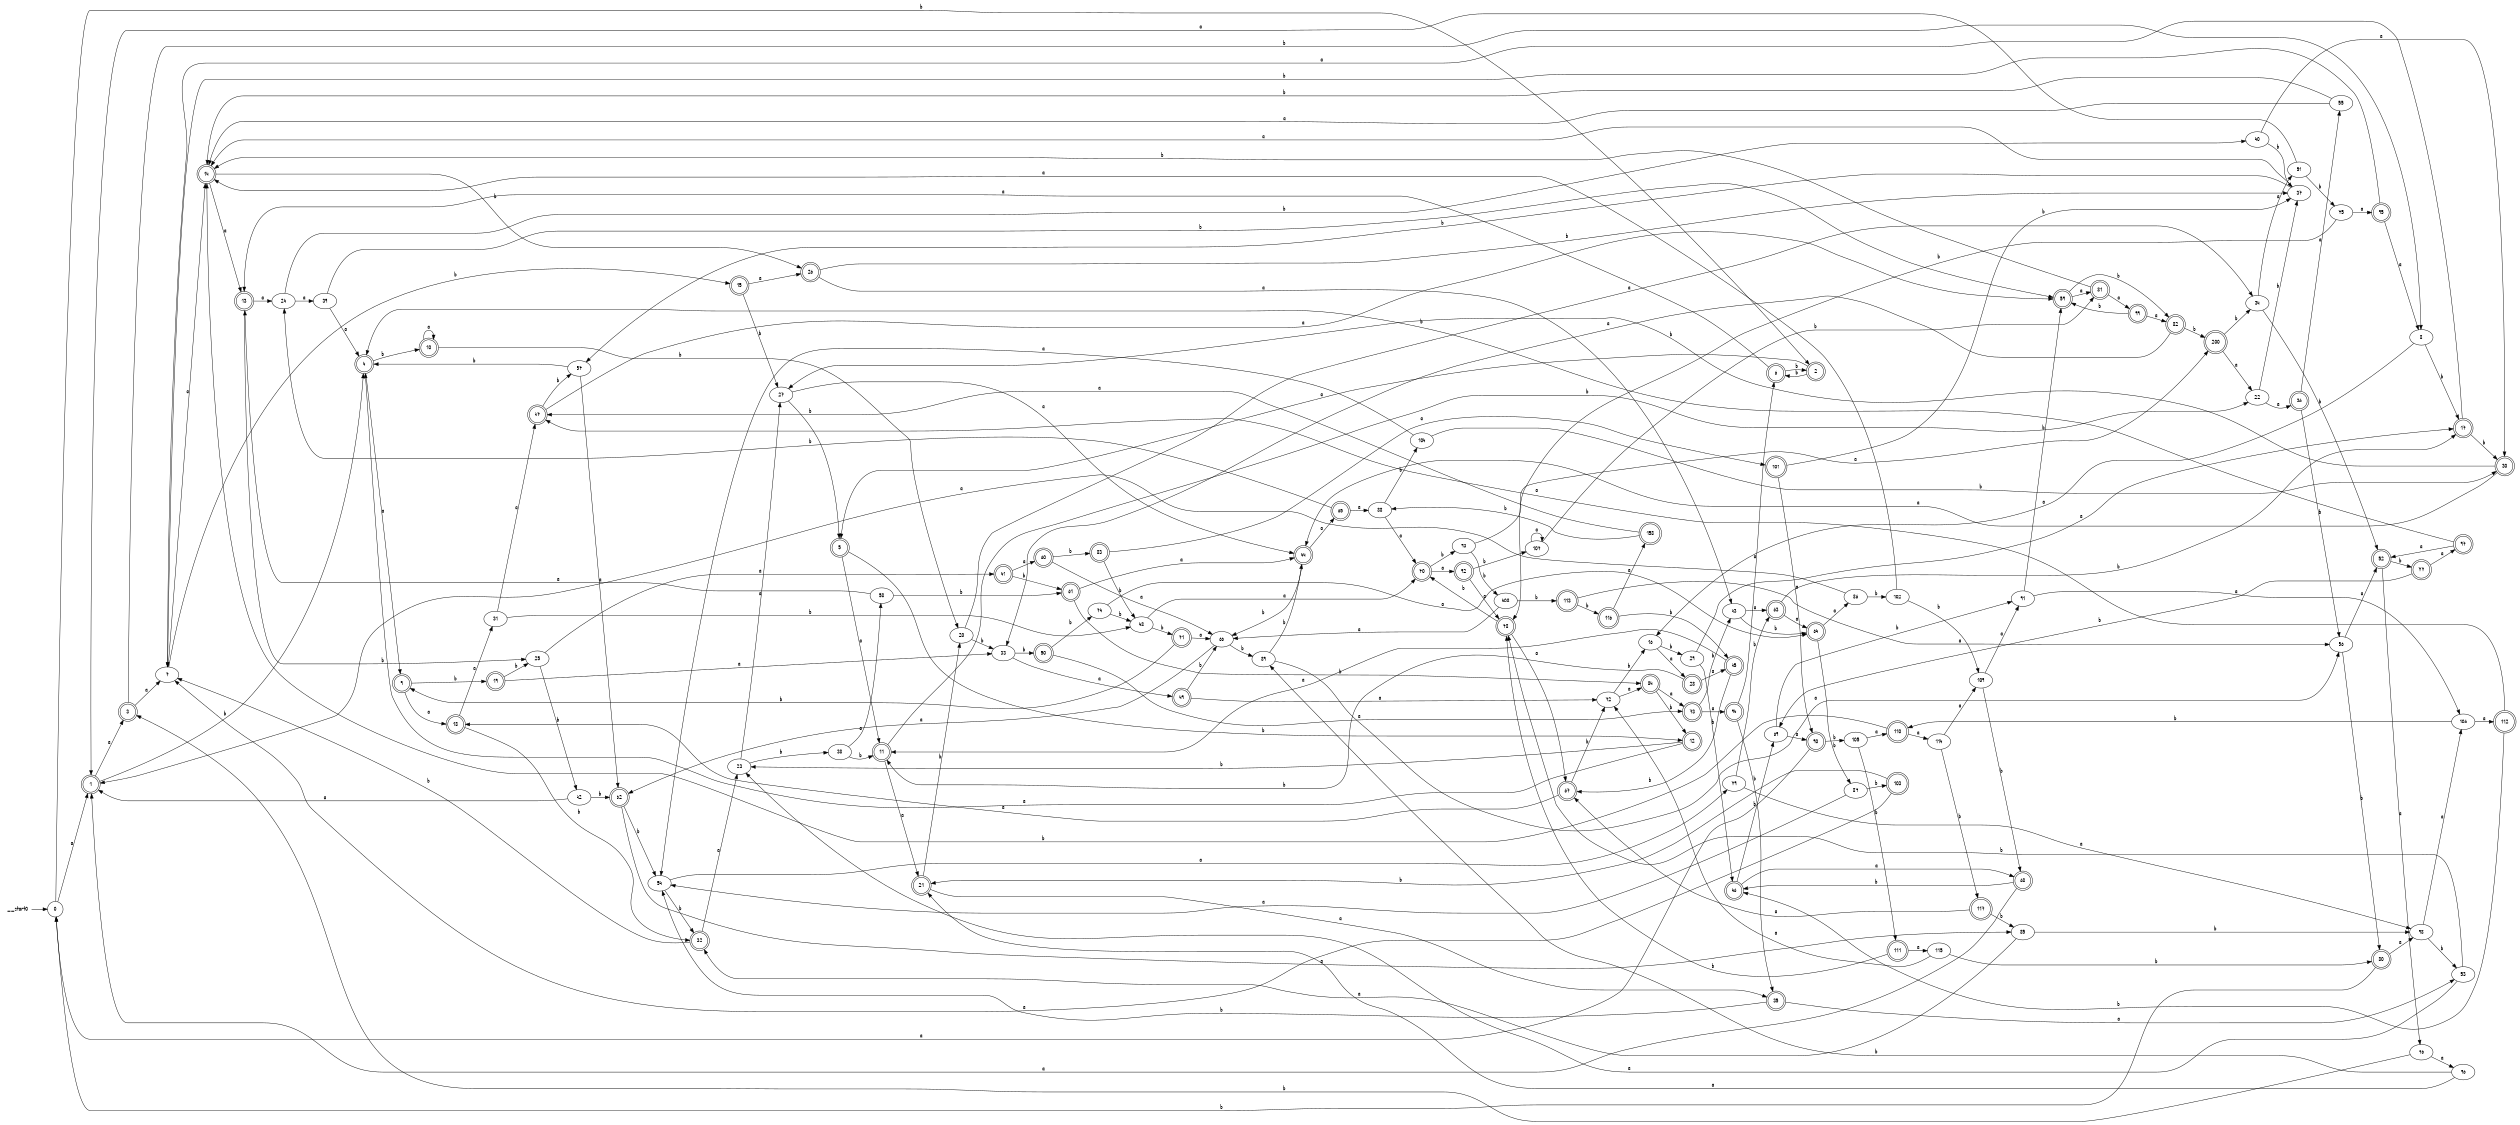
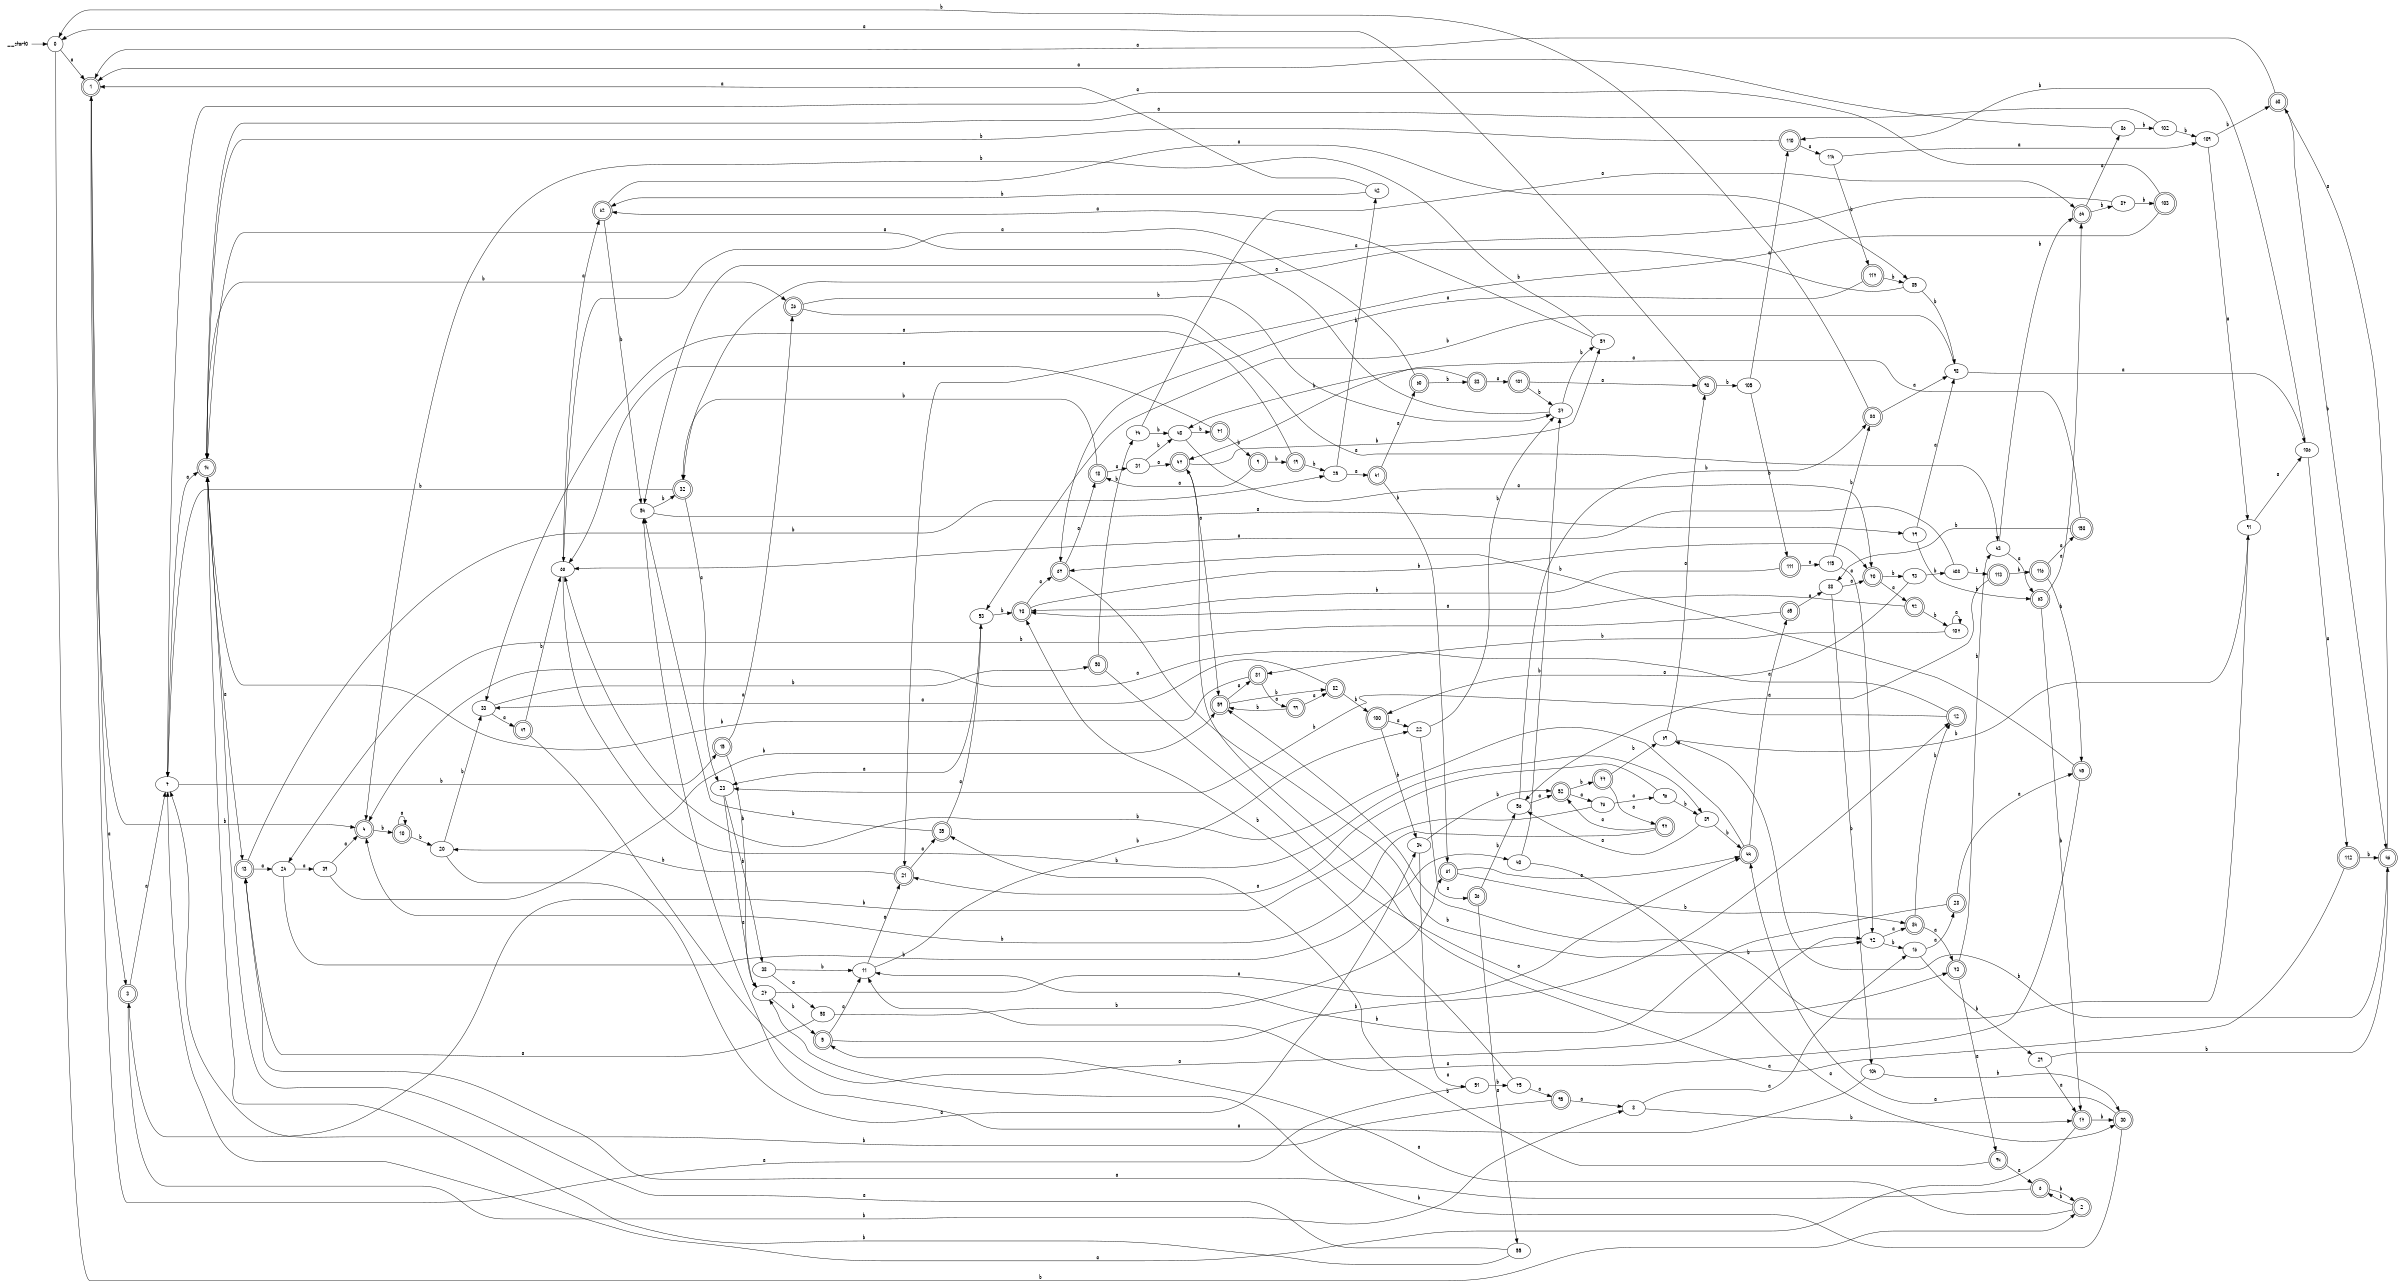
node "200": label "200" -> "100"
edge "4" -> "9": removed, label "a"
node "11": shape doublecircle -> ellipse
